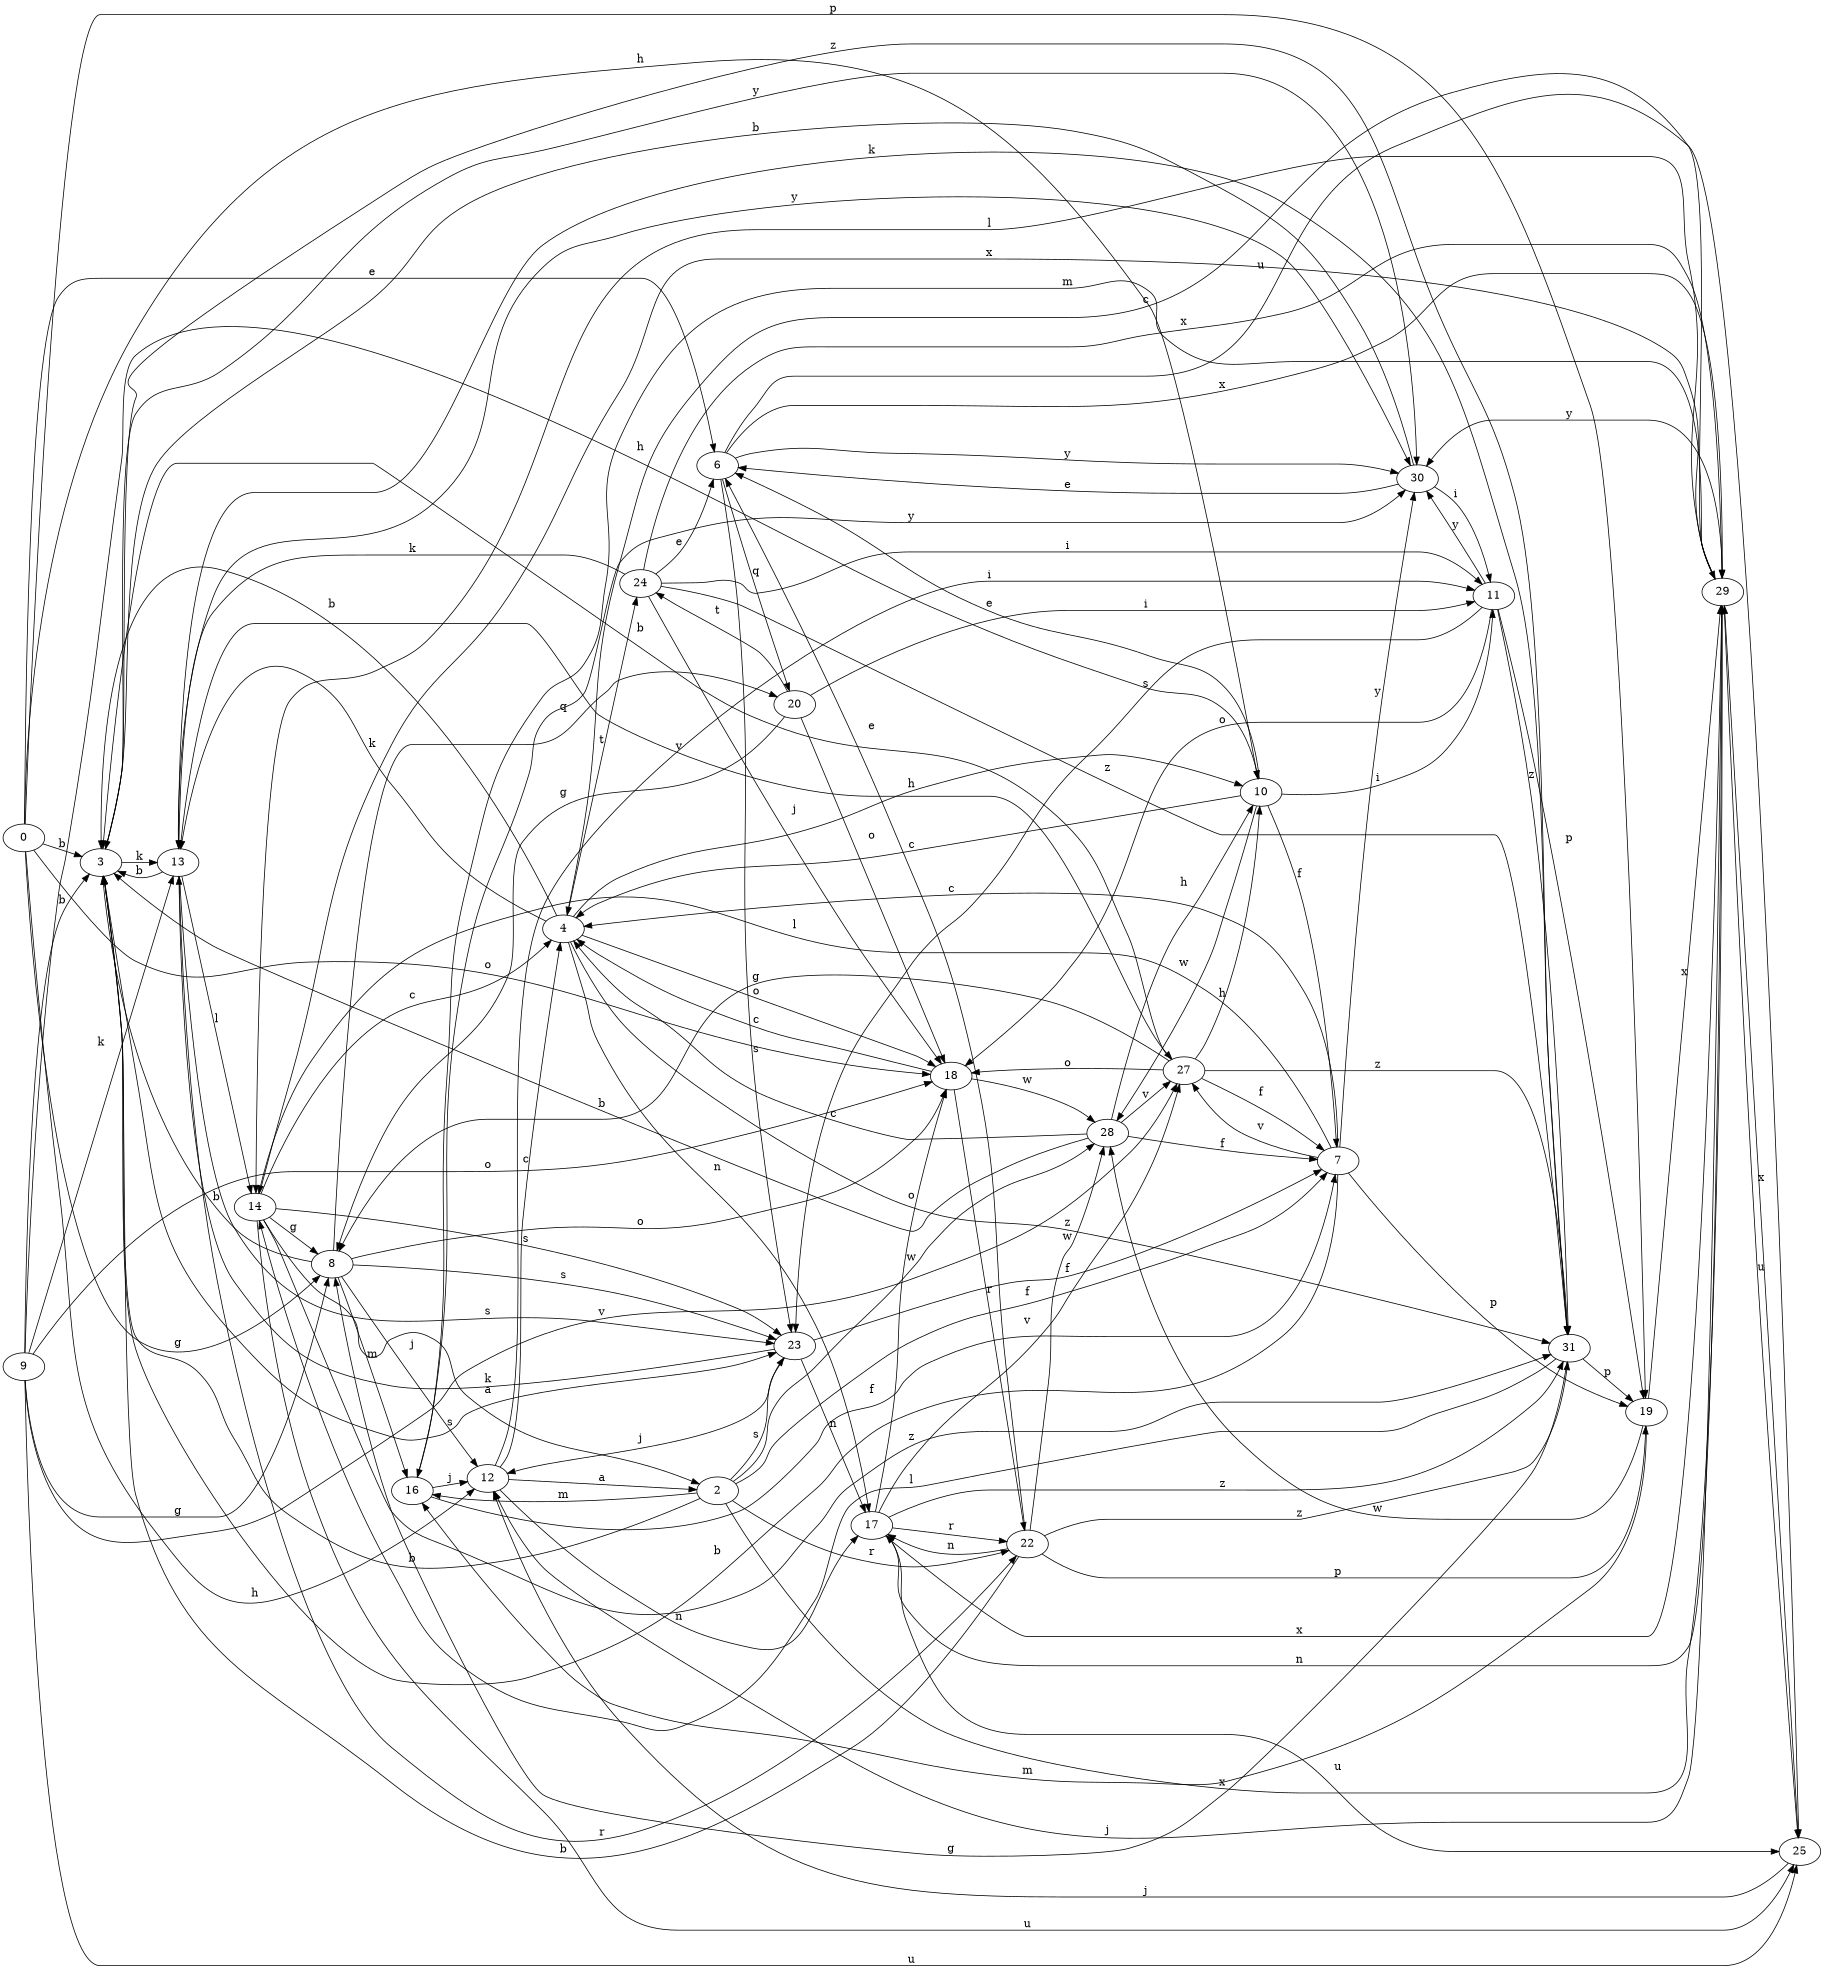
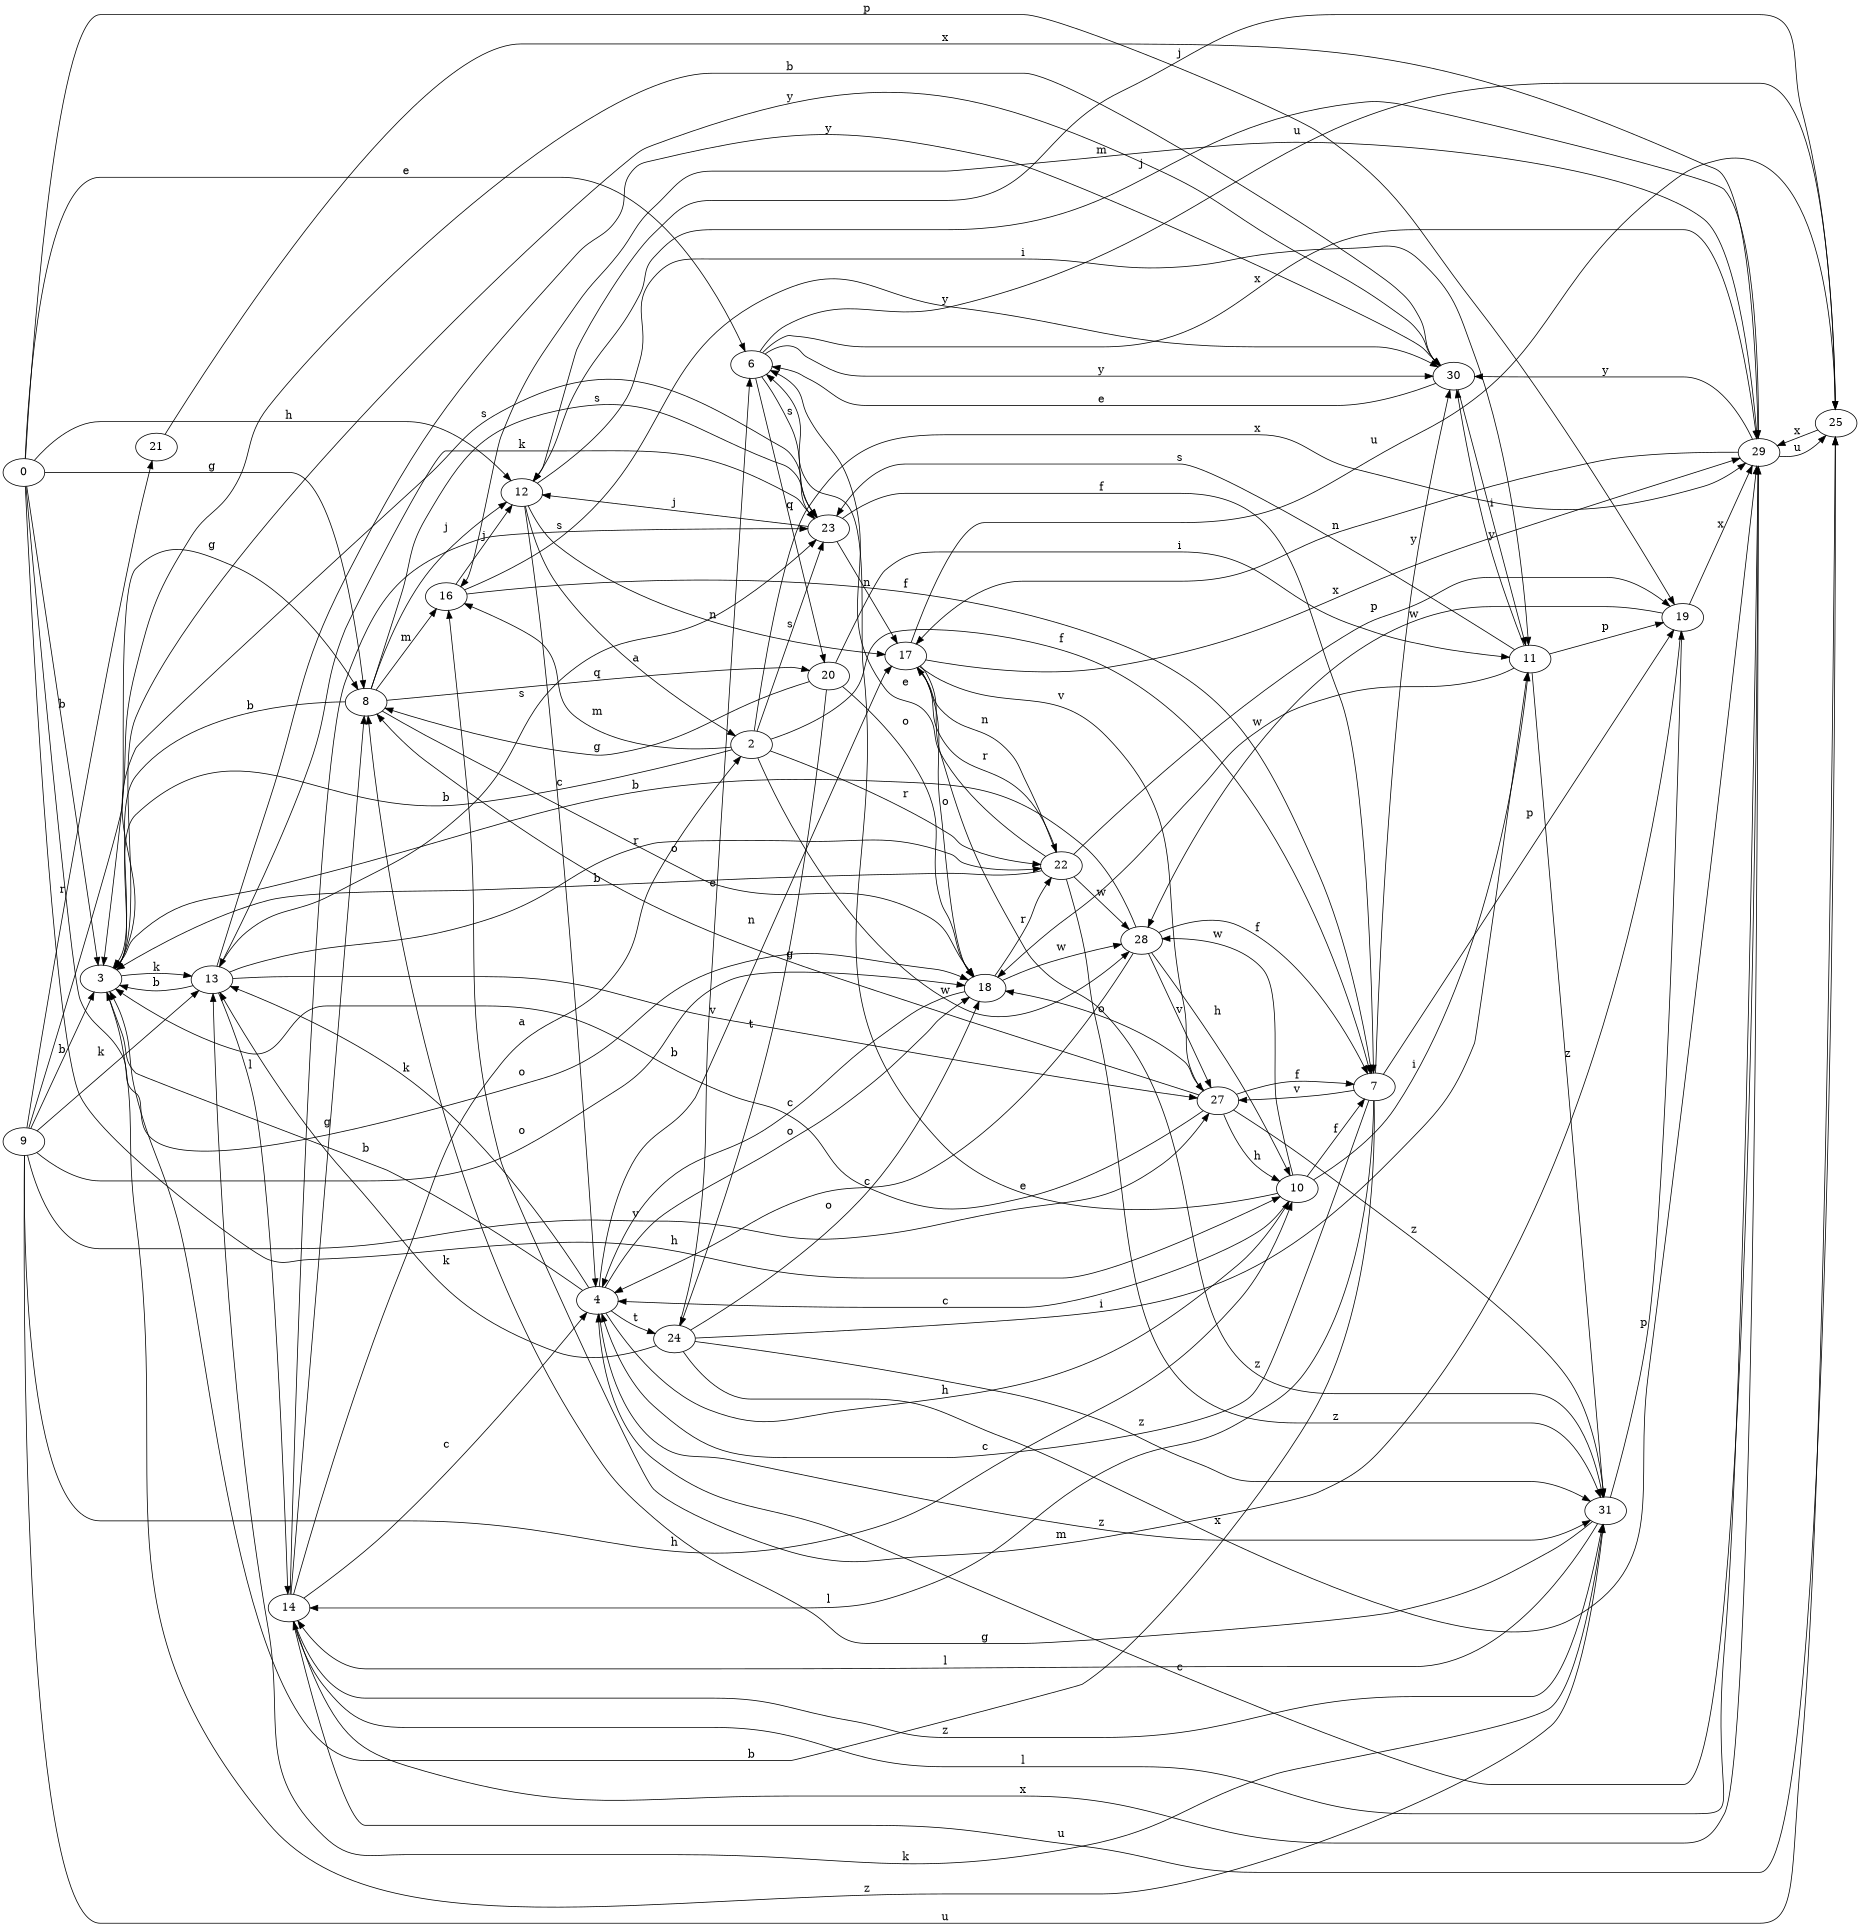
node "21": added
edge "11" -> "18": label "o" -> "w"
edge "24" -> "18": label "j" -> "o"
